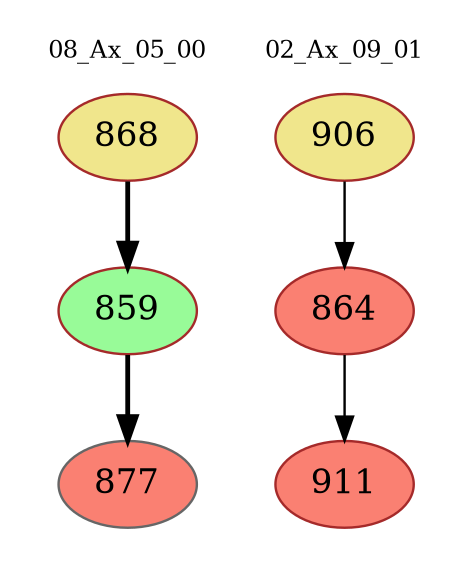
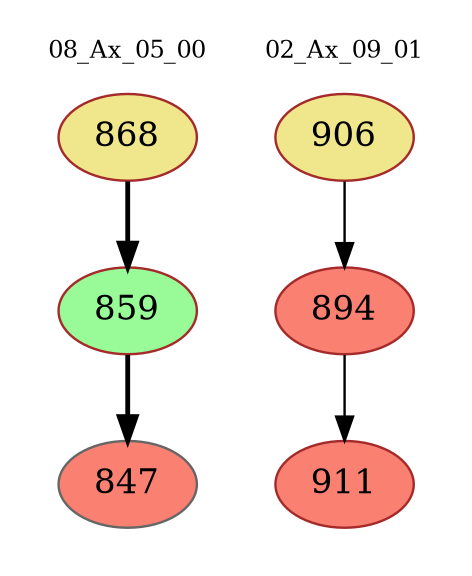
node "864": label "864" -> "894"
node "877": label "877" -> "847"
